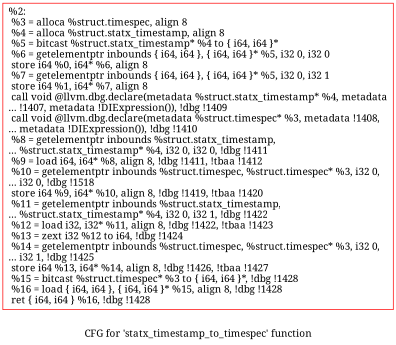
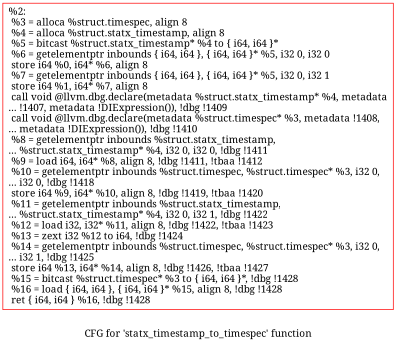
node "%2:": text "... i32 0, !dbg !1518" -> "... i32 0, !dbg !1418"
